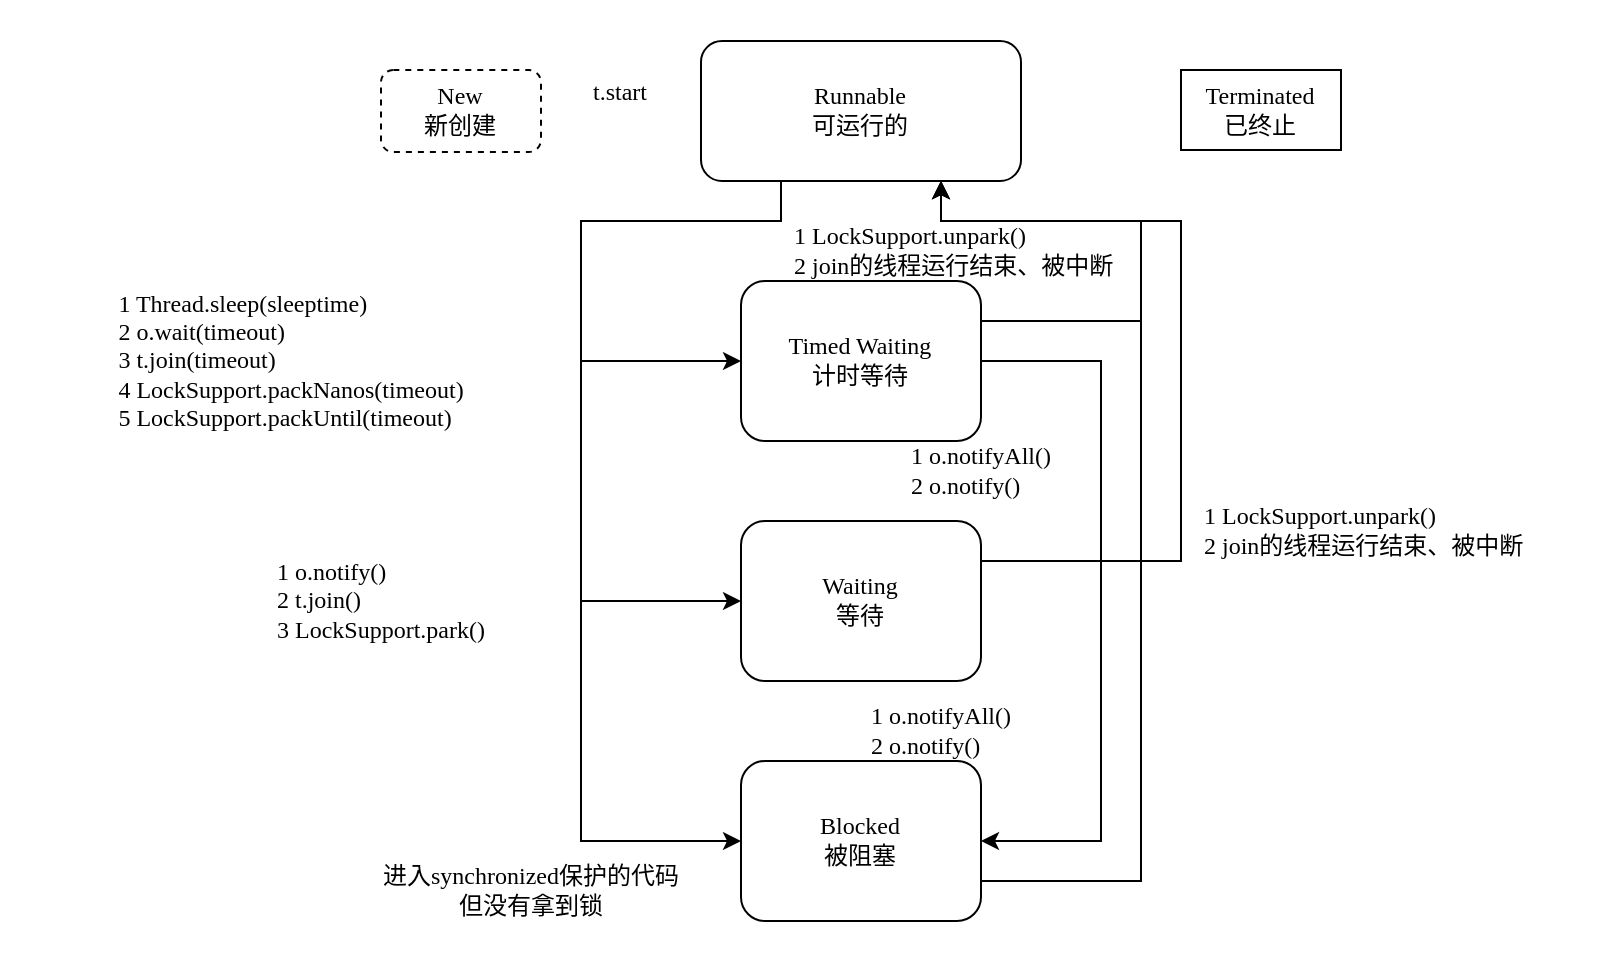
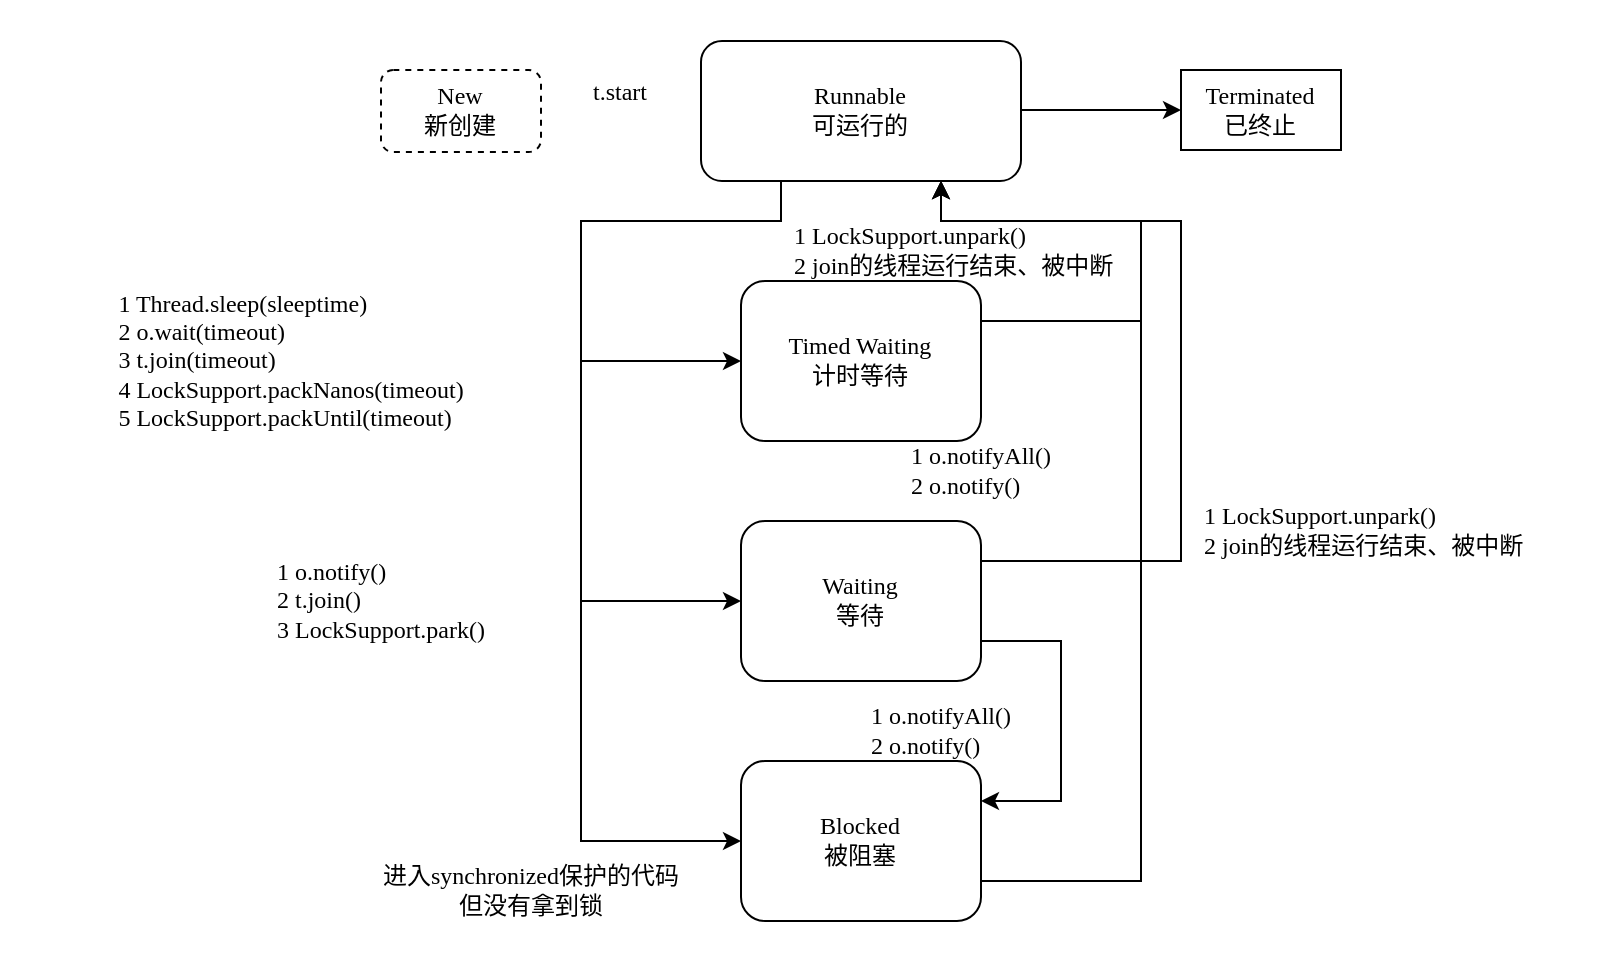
edge "Runnable 可运行的" -> "Terminated 已终止": added
edge "Timed Waiting 计时等待" -> "Blocked 被阻塞": removed
edge "Waiting 等待" -> "Blocked 被阻塞": added
